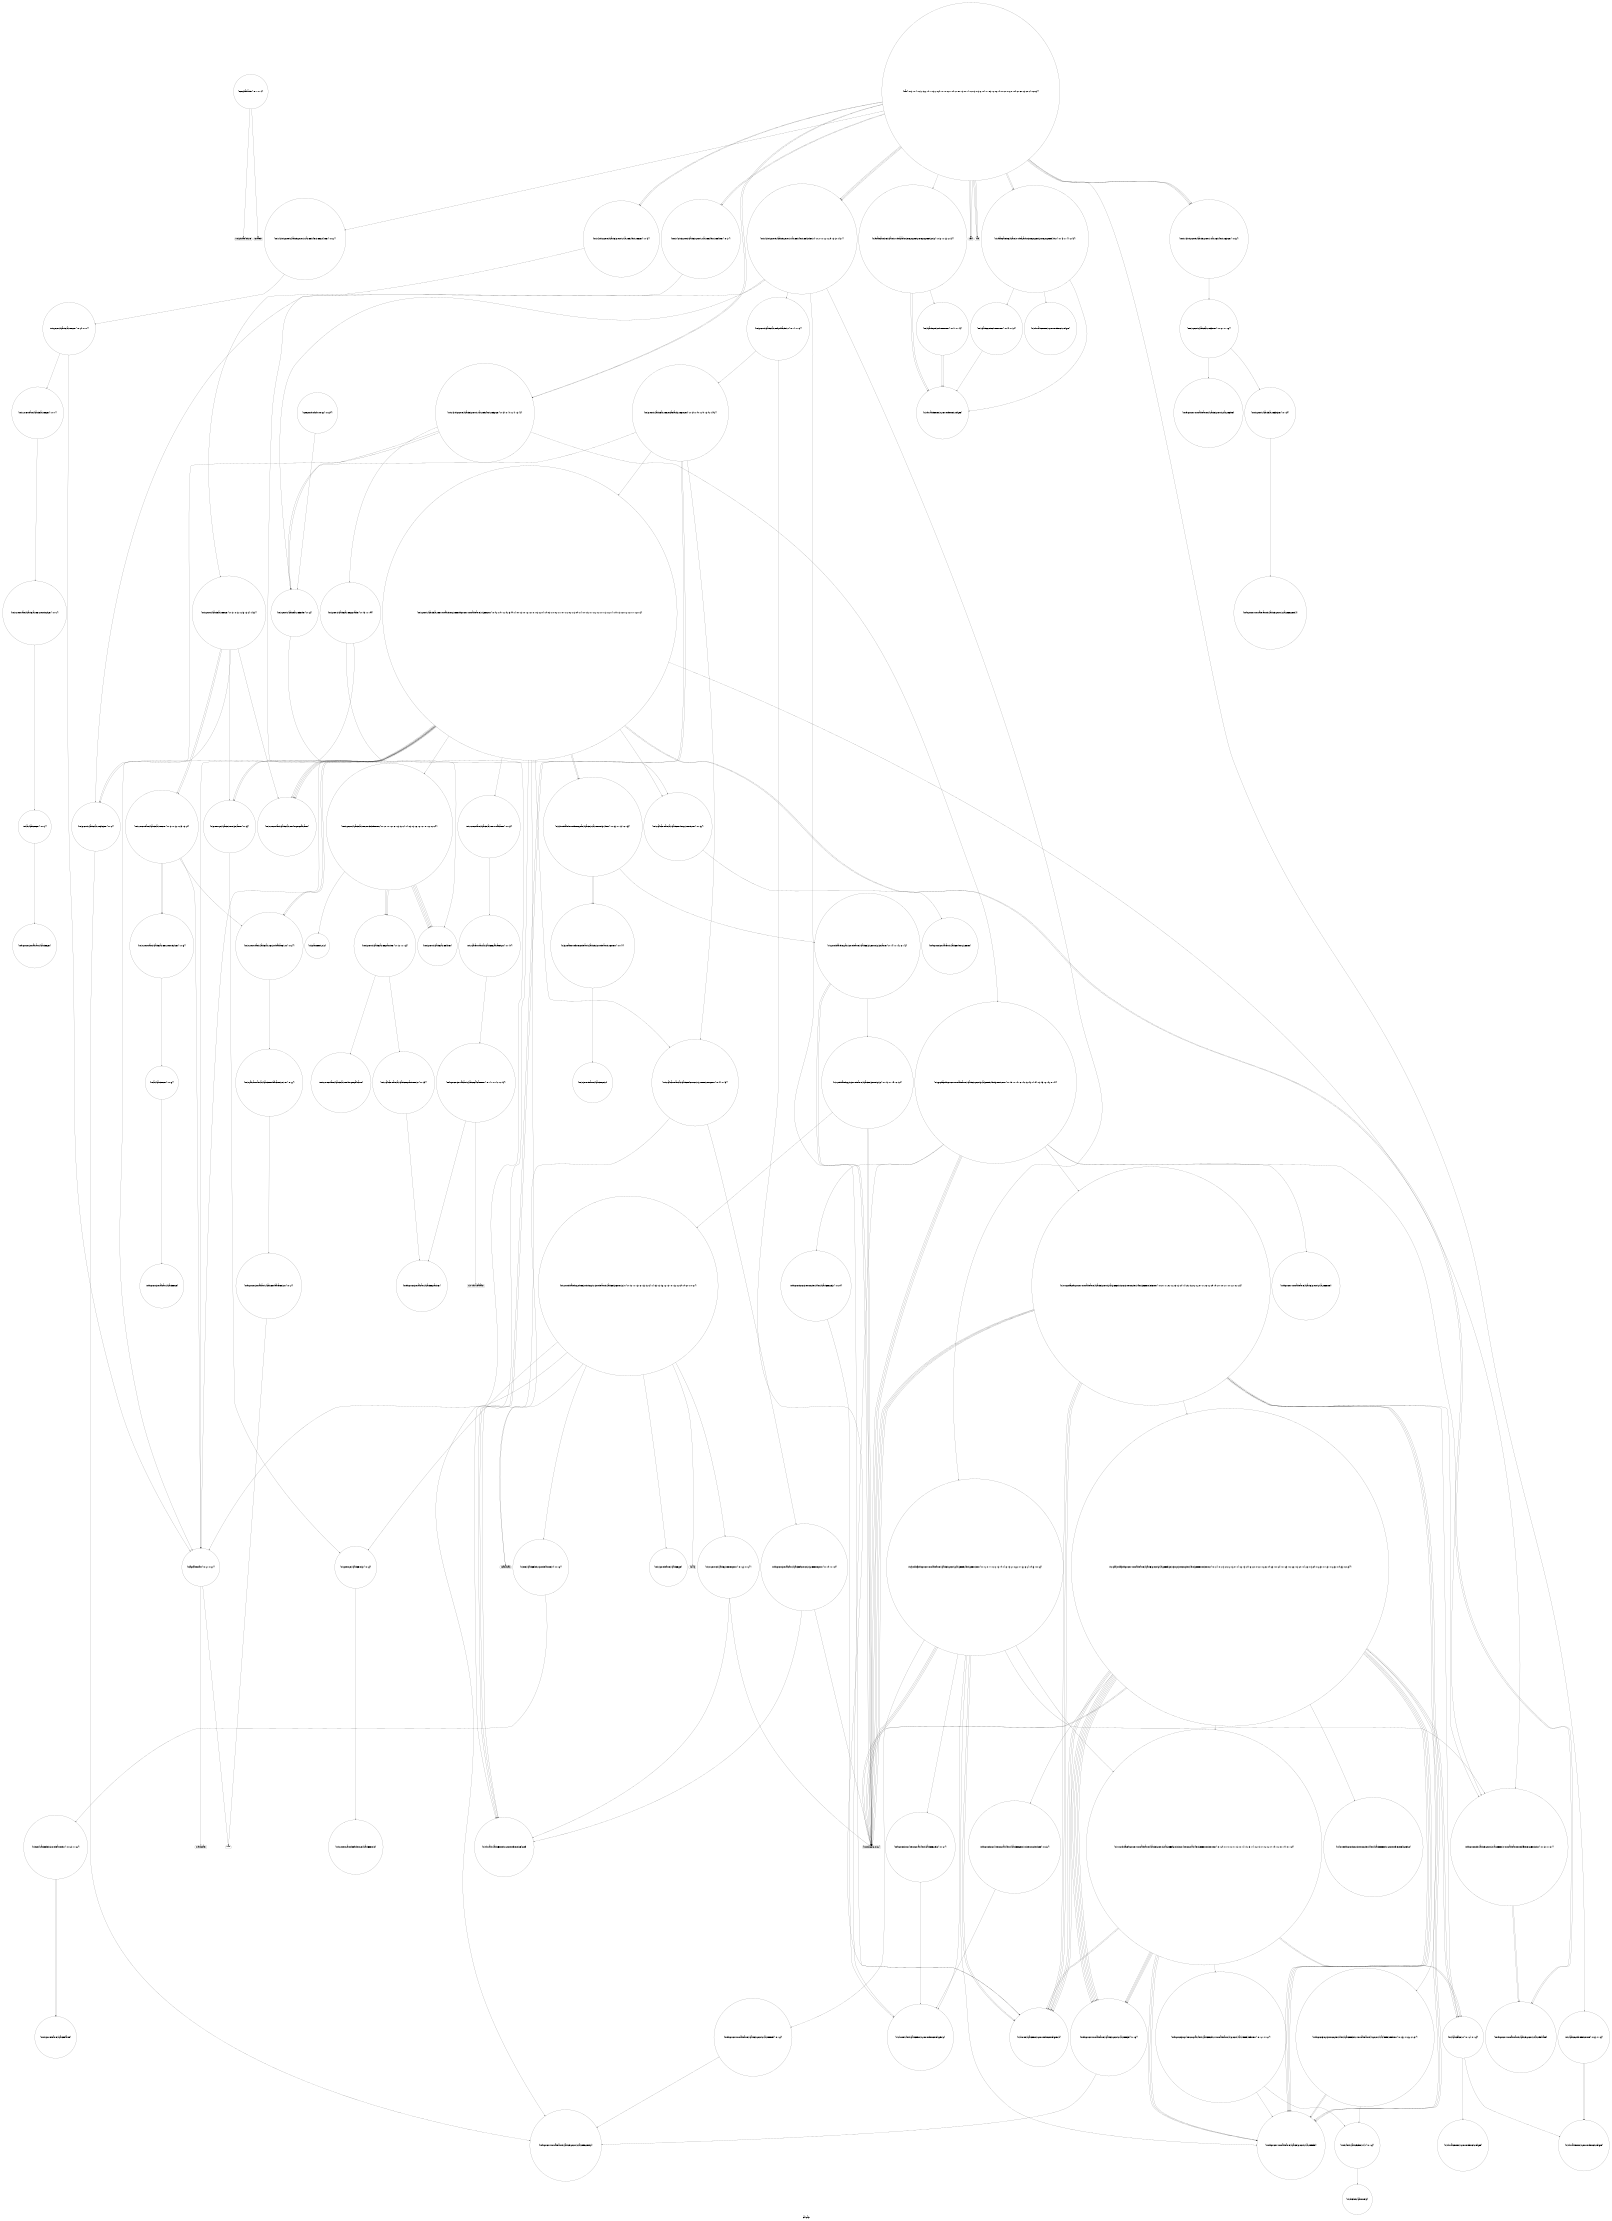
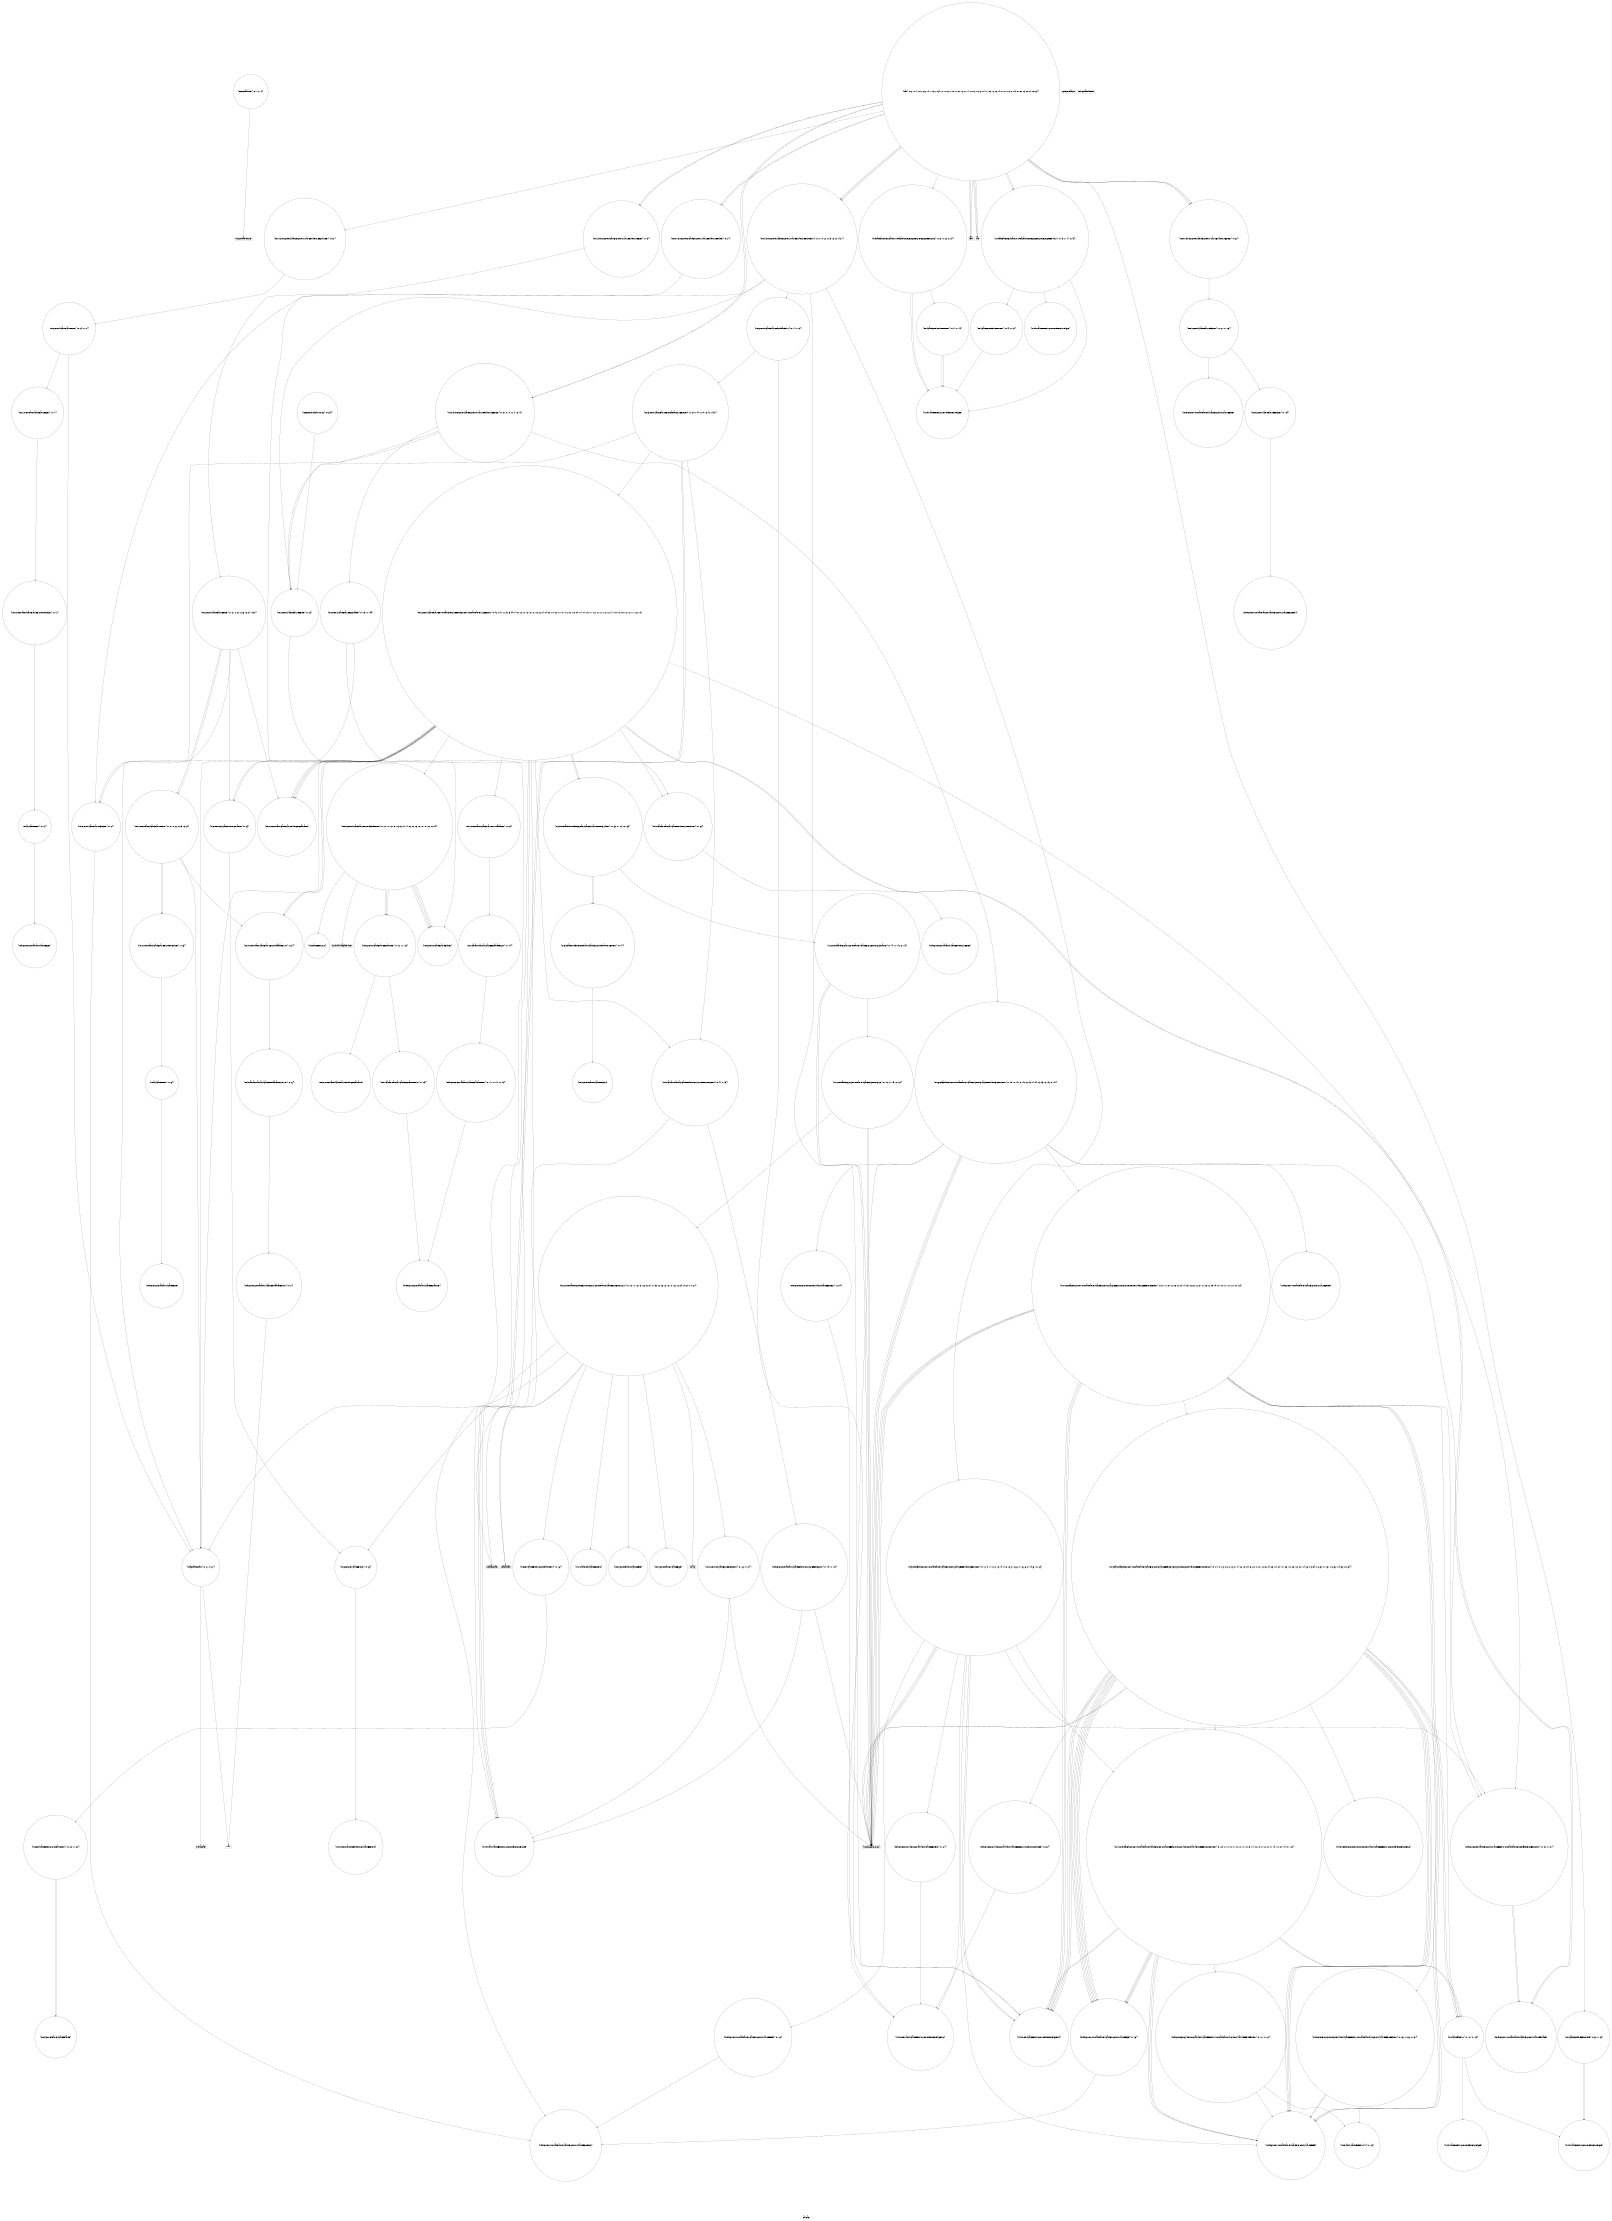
node "__gxx_personality_v0": added
node "_ZNSt8ios_base4InitD1Ev": added
node "__cxa_atexit": removed
node "_ZSt20__throw_length_errorPKc": added
node "_ZSt17__throw_bad_allocv": removed
node "__cxa_begin_catch": added
node "{_ZSt11__addressofISt4pairIicEEPT_RS2_}": added
node "{_ZNKSt13move_iteratorIPSt4pairIicEEdeEv}": added
node "{_ZStltIicEbRKSt4pairIT_T0_ES5_}": removed
